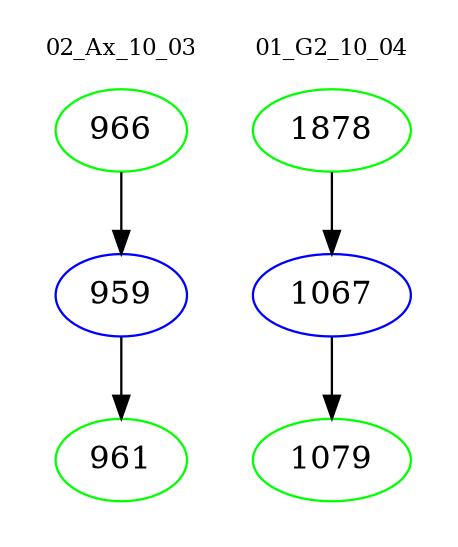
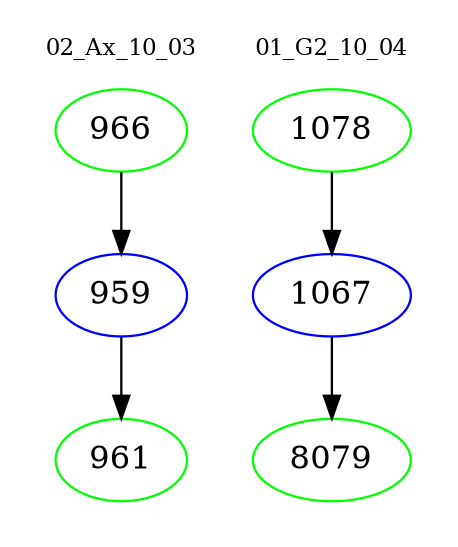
node "1878": label "1878" -> "1078"
node "1079": label "1079" -> "8079"
